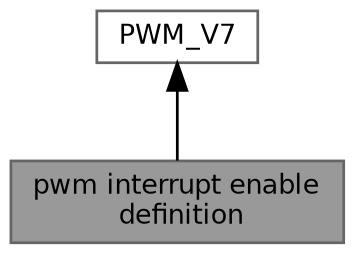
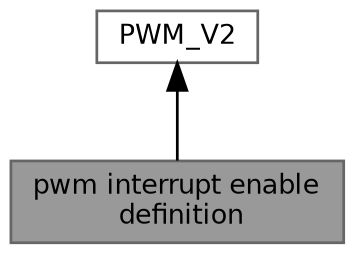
node "PWM_V7": label "PWM_V7" -> "PWM_V2"
